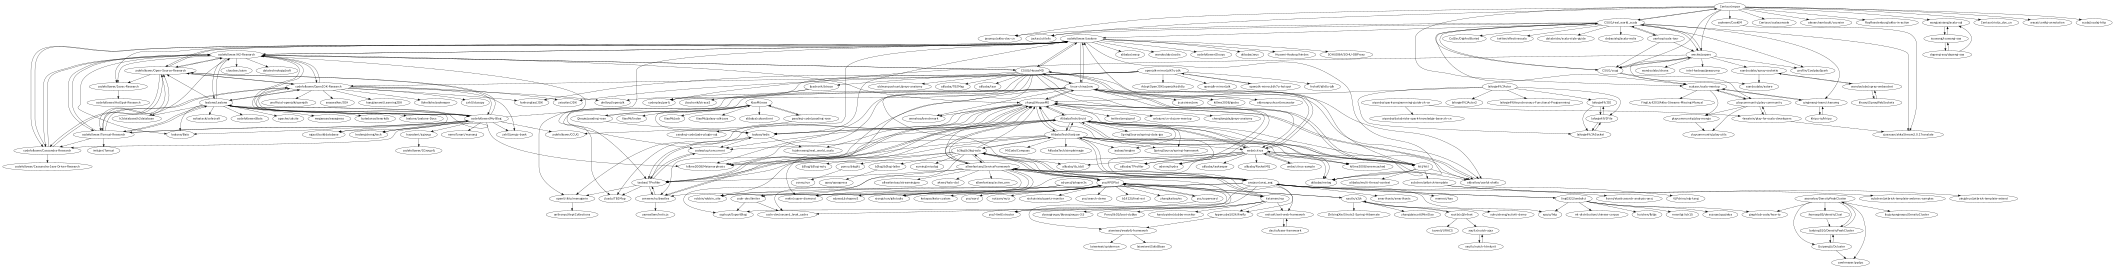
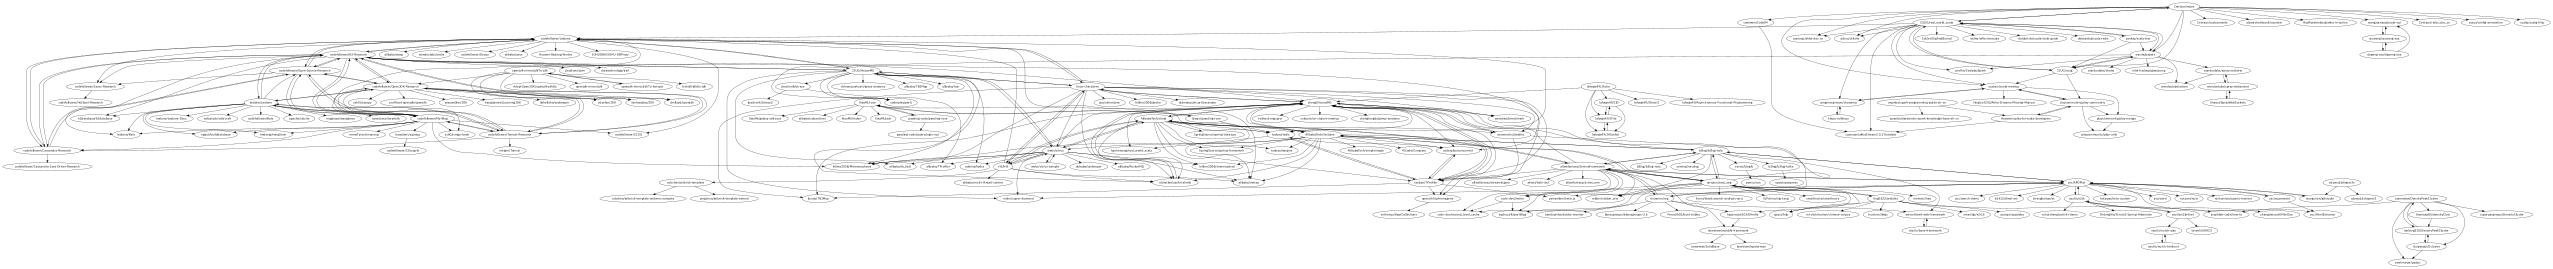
edge "AlibabaTech/druid" -> "killme2008/Metamorphosis": removed
edge "taobao/TProfiler" -> "cenwenchu/beatles": now "taobao/TProfiler" -> "yamsellem/hetic.js"
